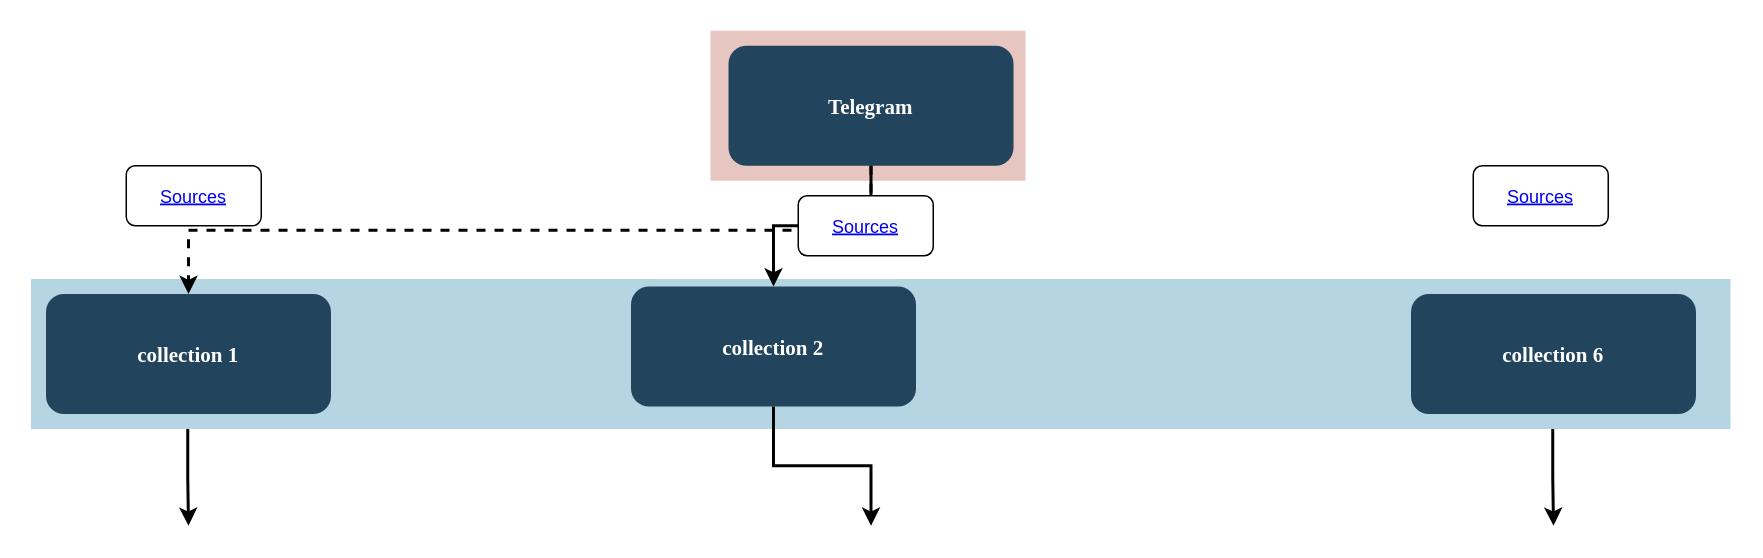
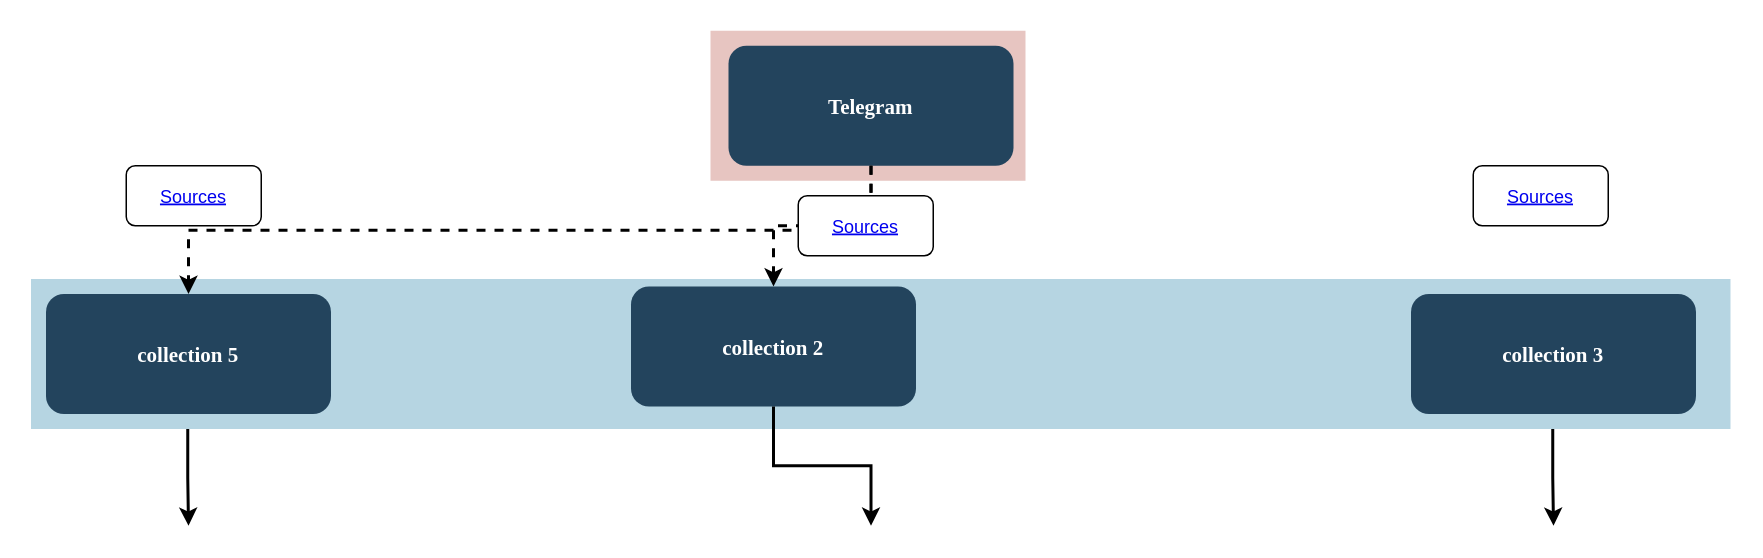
edge "Telegram" -> "collection 2": style solid -> dashed
node "collection 1": label "collection 1" -> "collection 5"
node "collection 6": label "collection 6" -> "collection 3"
